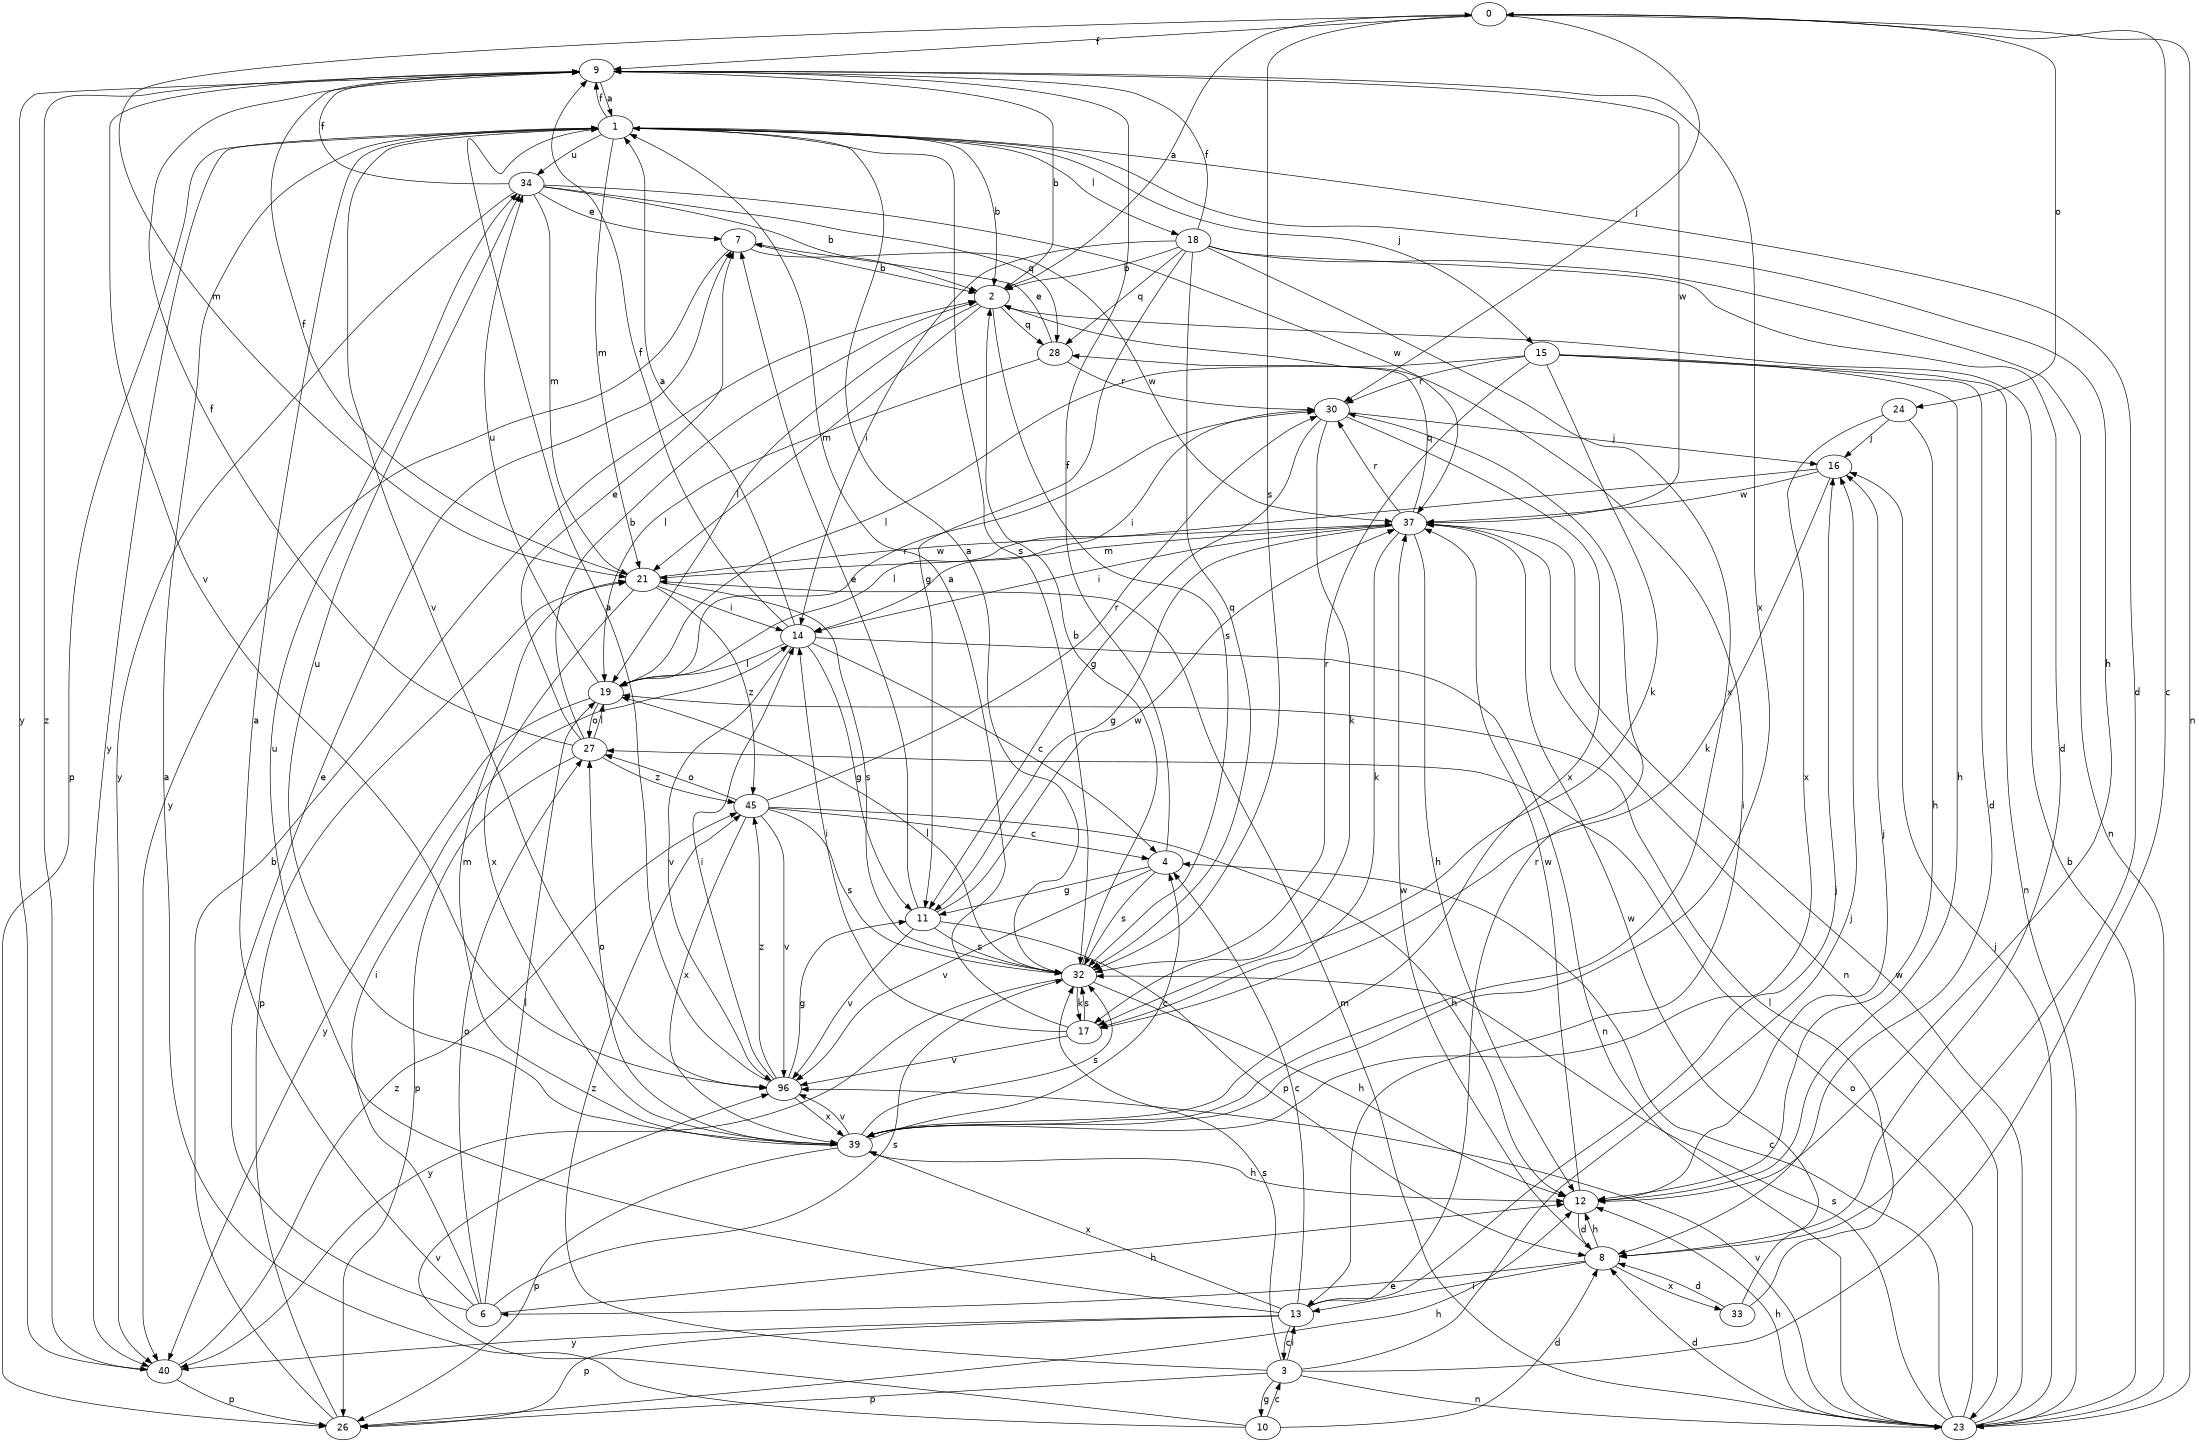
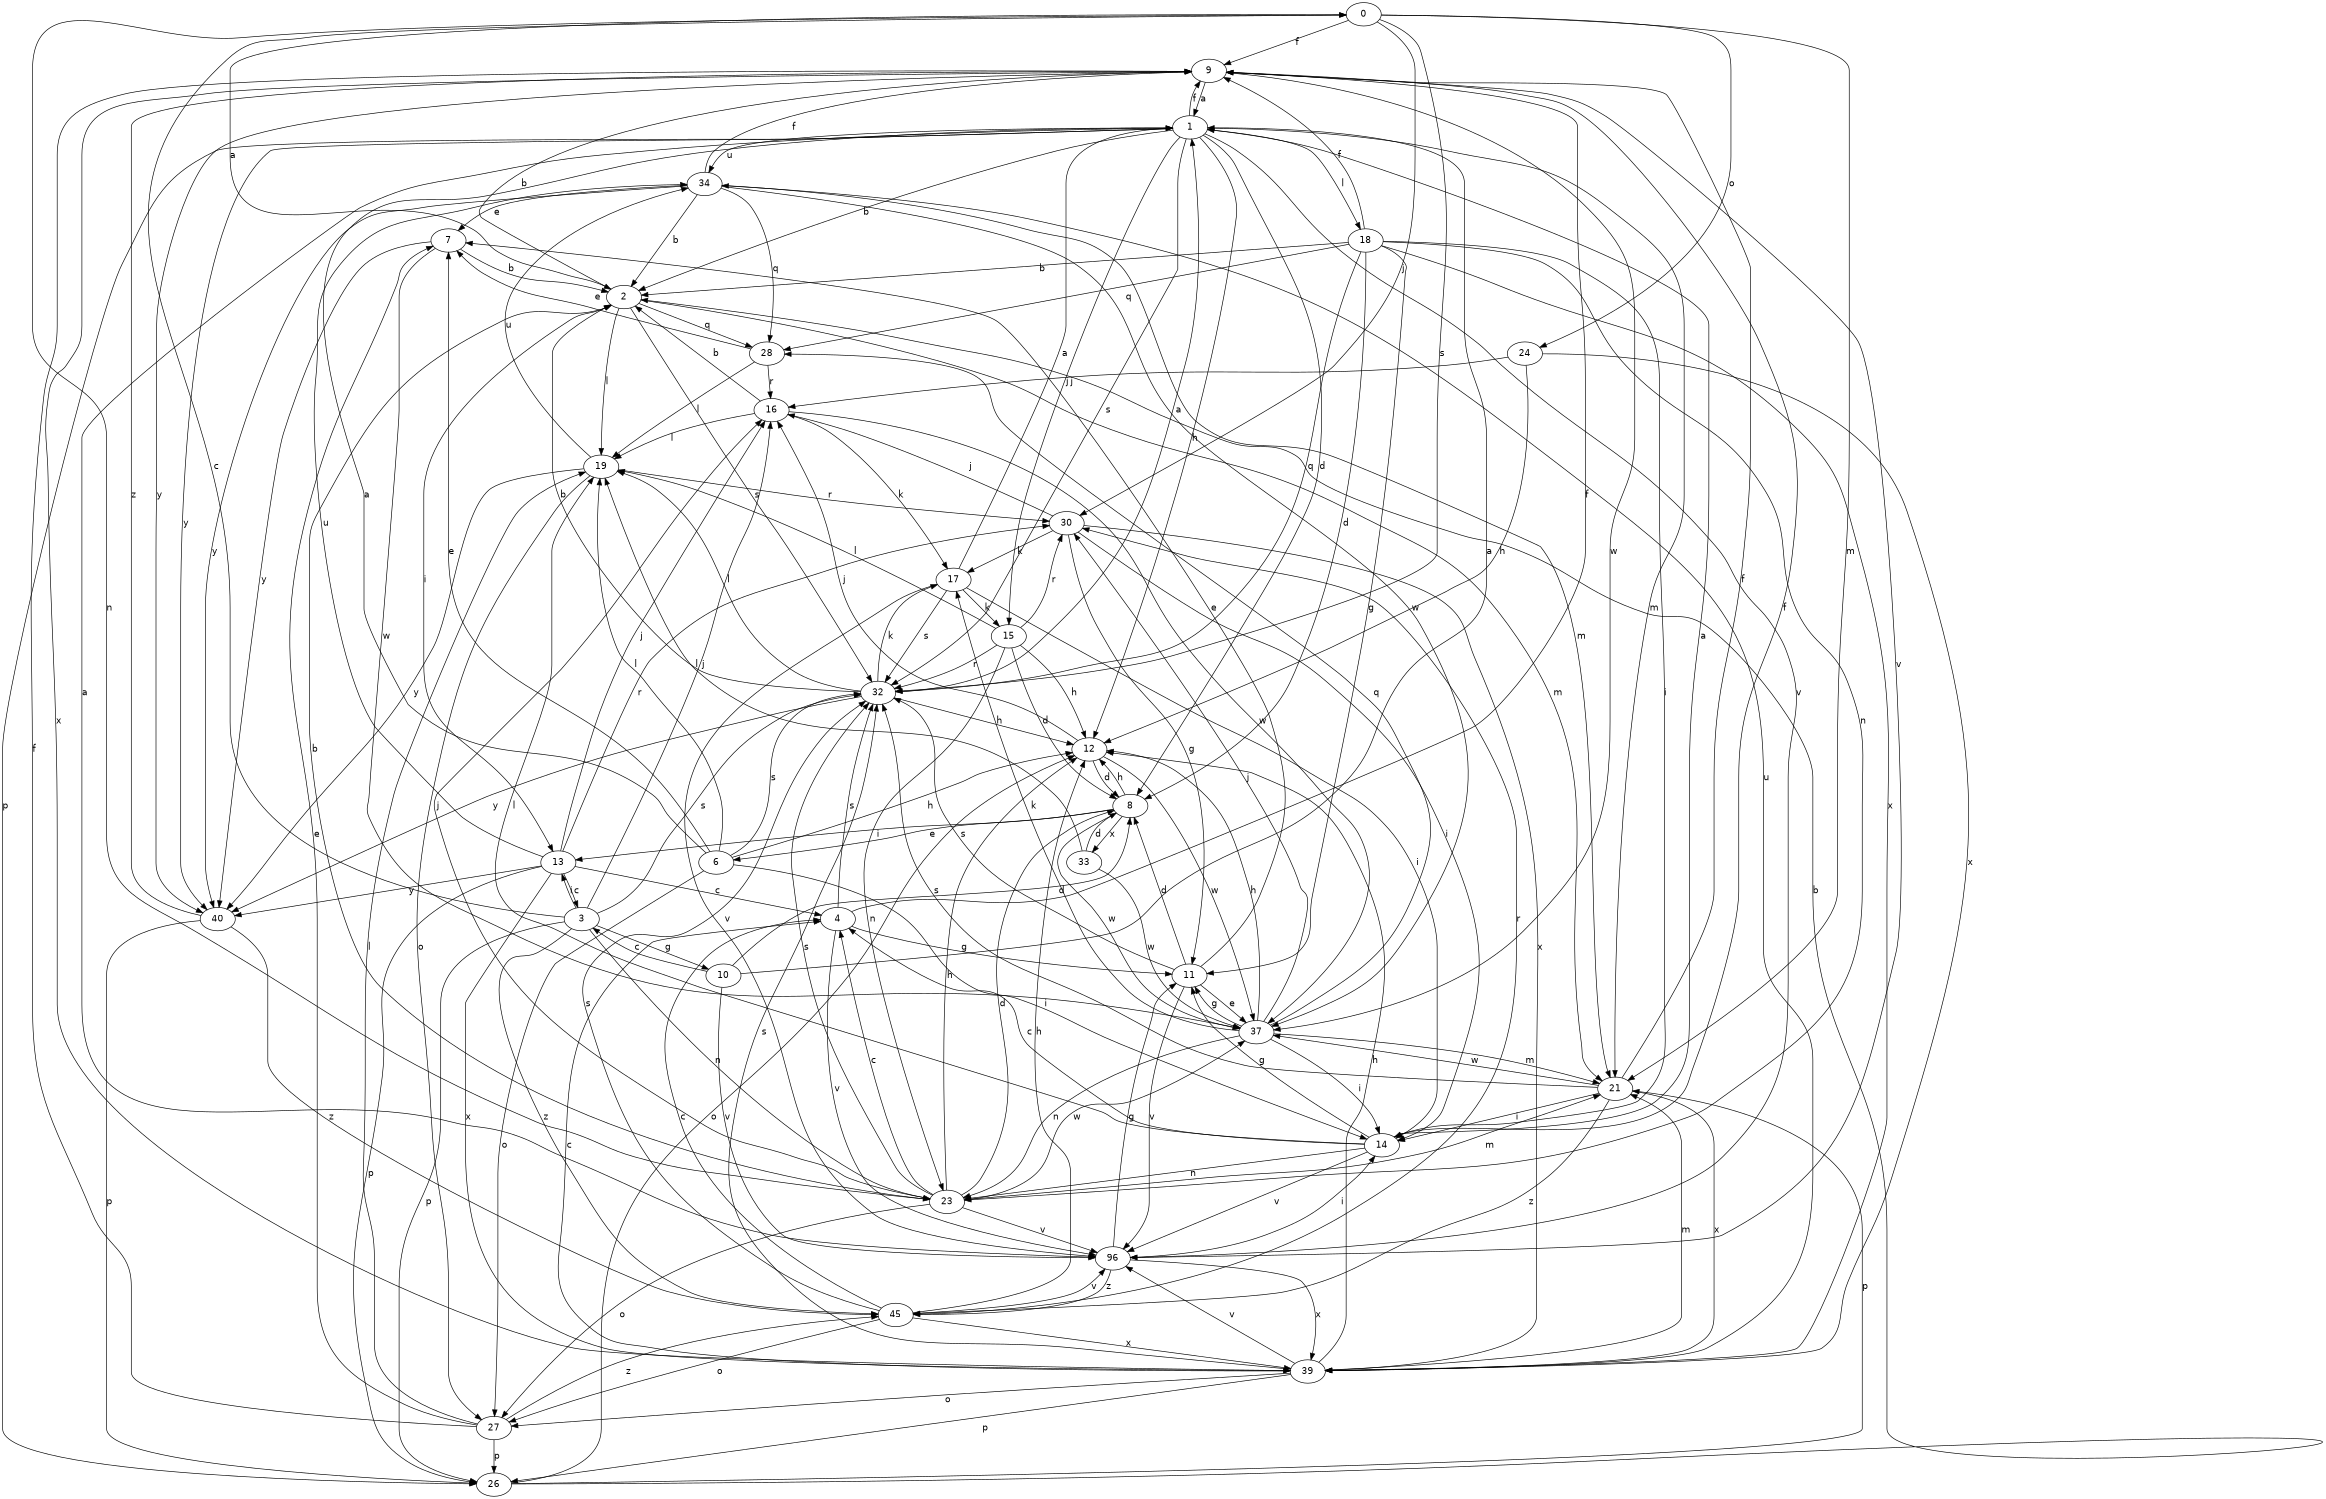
edge "28" -> "30": now "28" -> "16"
edge "27" -> "2": now "16" -> "2"
edge "37" -> "30": label "r" -> "j"
edge "11" -> "37": label "w" -> "e"
edge "15" -> "17": reversed
edge "11" -> "8": label "p" -> "d"
edge "26" -> "12": label "h" -> "o"
